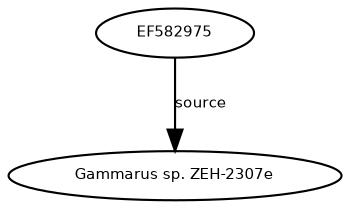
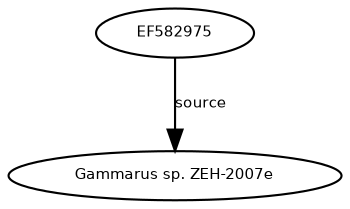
node "Gammarus sp. ZEH-2307e": label "Gammarus sp. ZEH-2307e" -> "Gammarus sp. ZEH-2007e"
